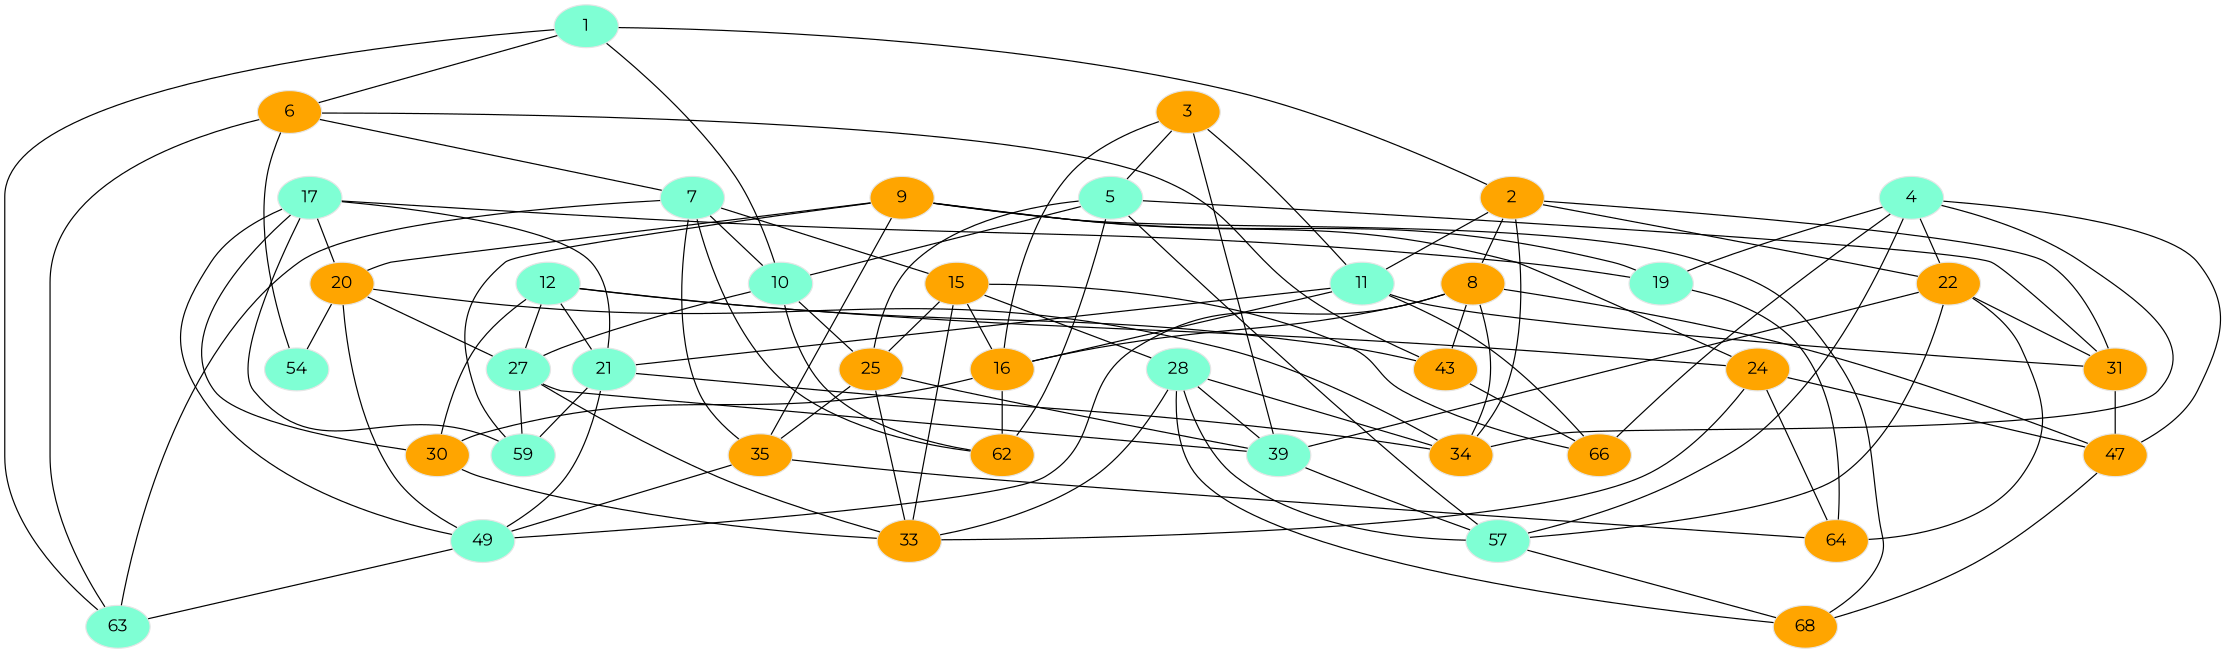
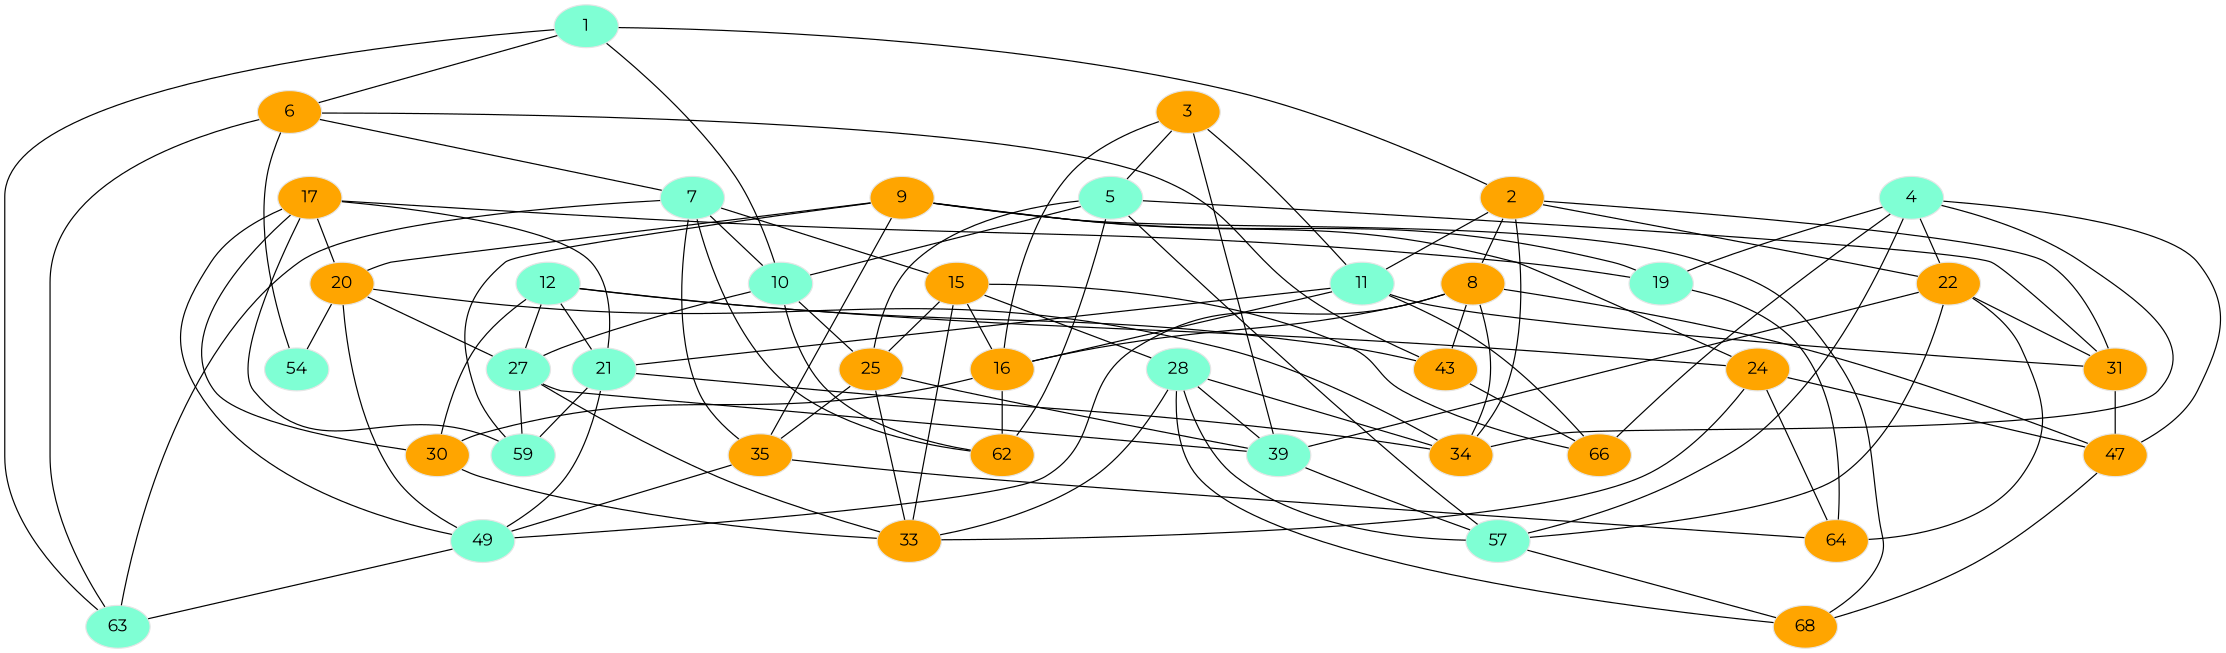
node "17": fillcolor aquamarine -> orange
